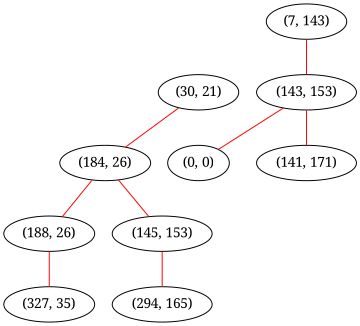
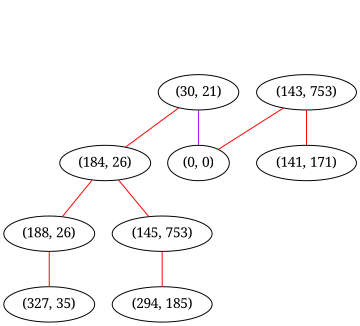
node "(7, 143)": removed
node "(143, 153)": label "(143, 153)" -> "(143, 753)"
edge "(30, 21)" -- "(0, 0)": added
node "(145, 153)": label "(145, 153)" -> "(145, 753)"
node "(294, 165)": label "(294, 165)" -> "(294, 185)"
